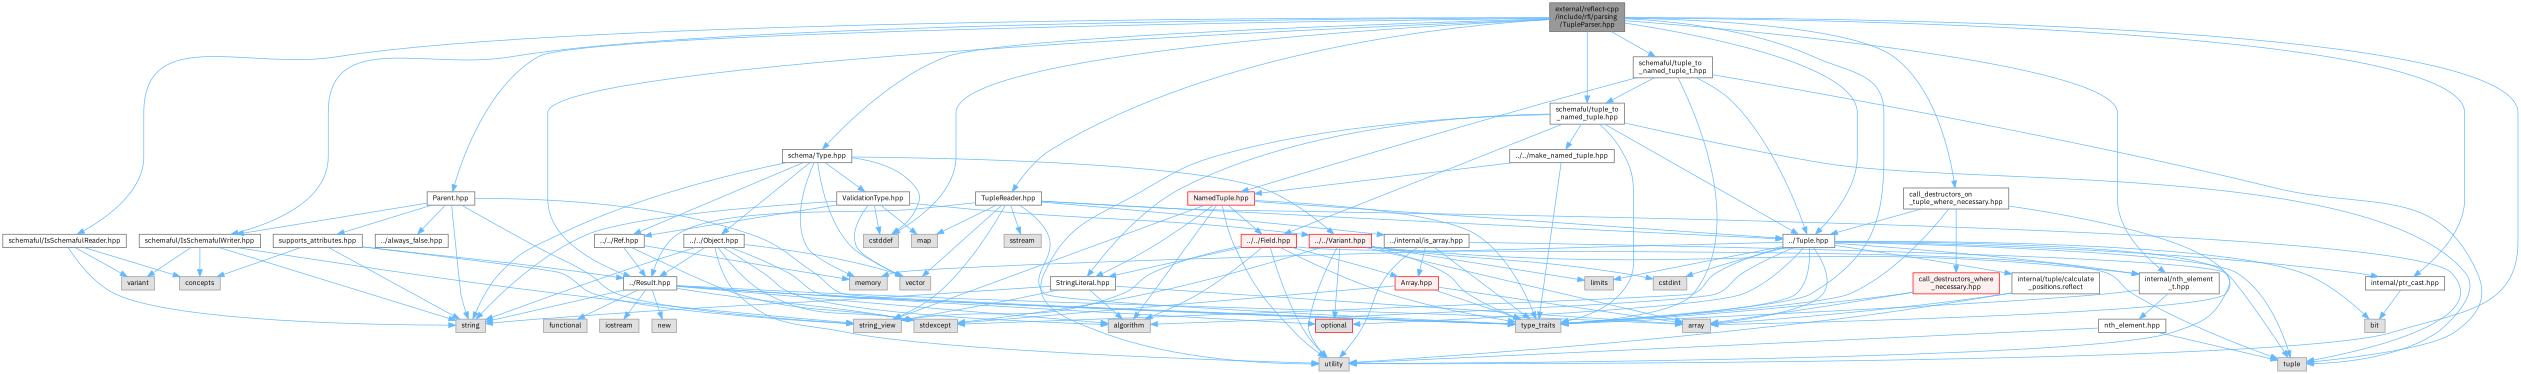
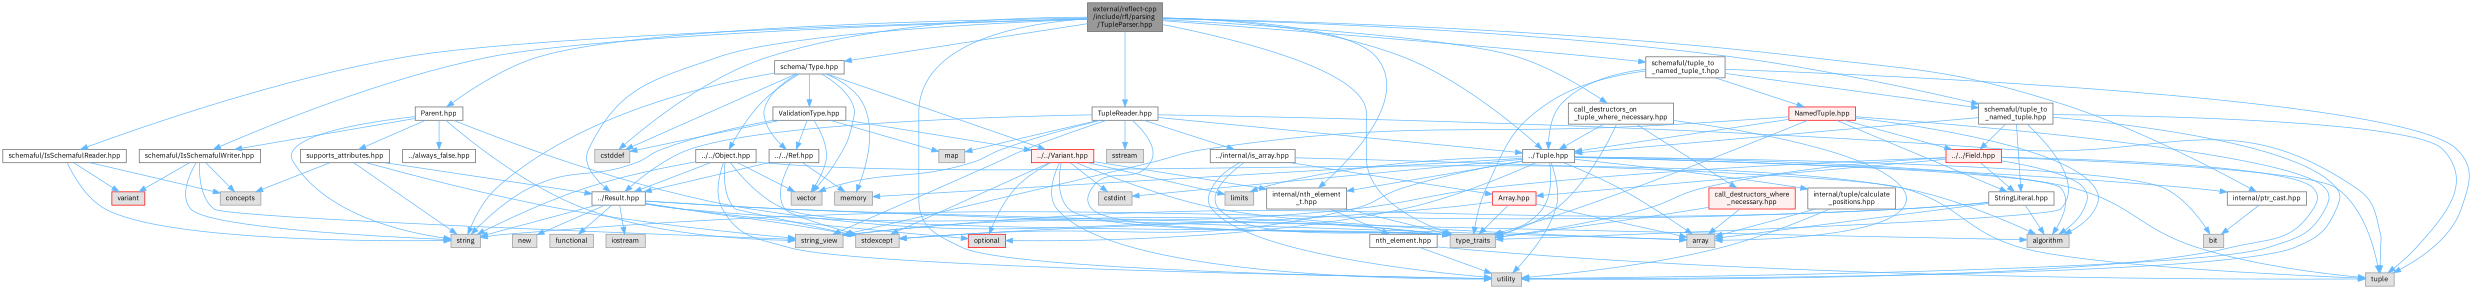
node "../../make_named_tuple.hpp": removed
node "variant": color grey60 -> red
node "internal/tuple/calculate _positions.reflect": label "internal/tuple/calculate _positions.reflect" -> "internal/tuple/calculate _positions.hpp"
